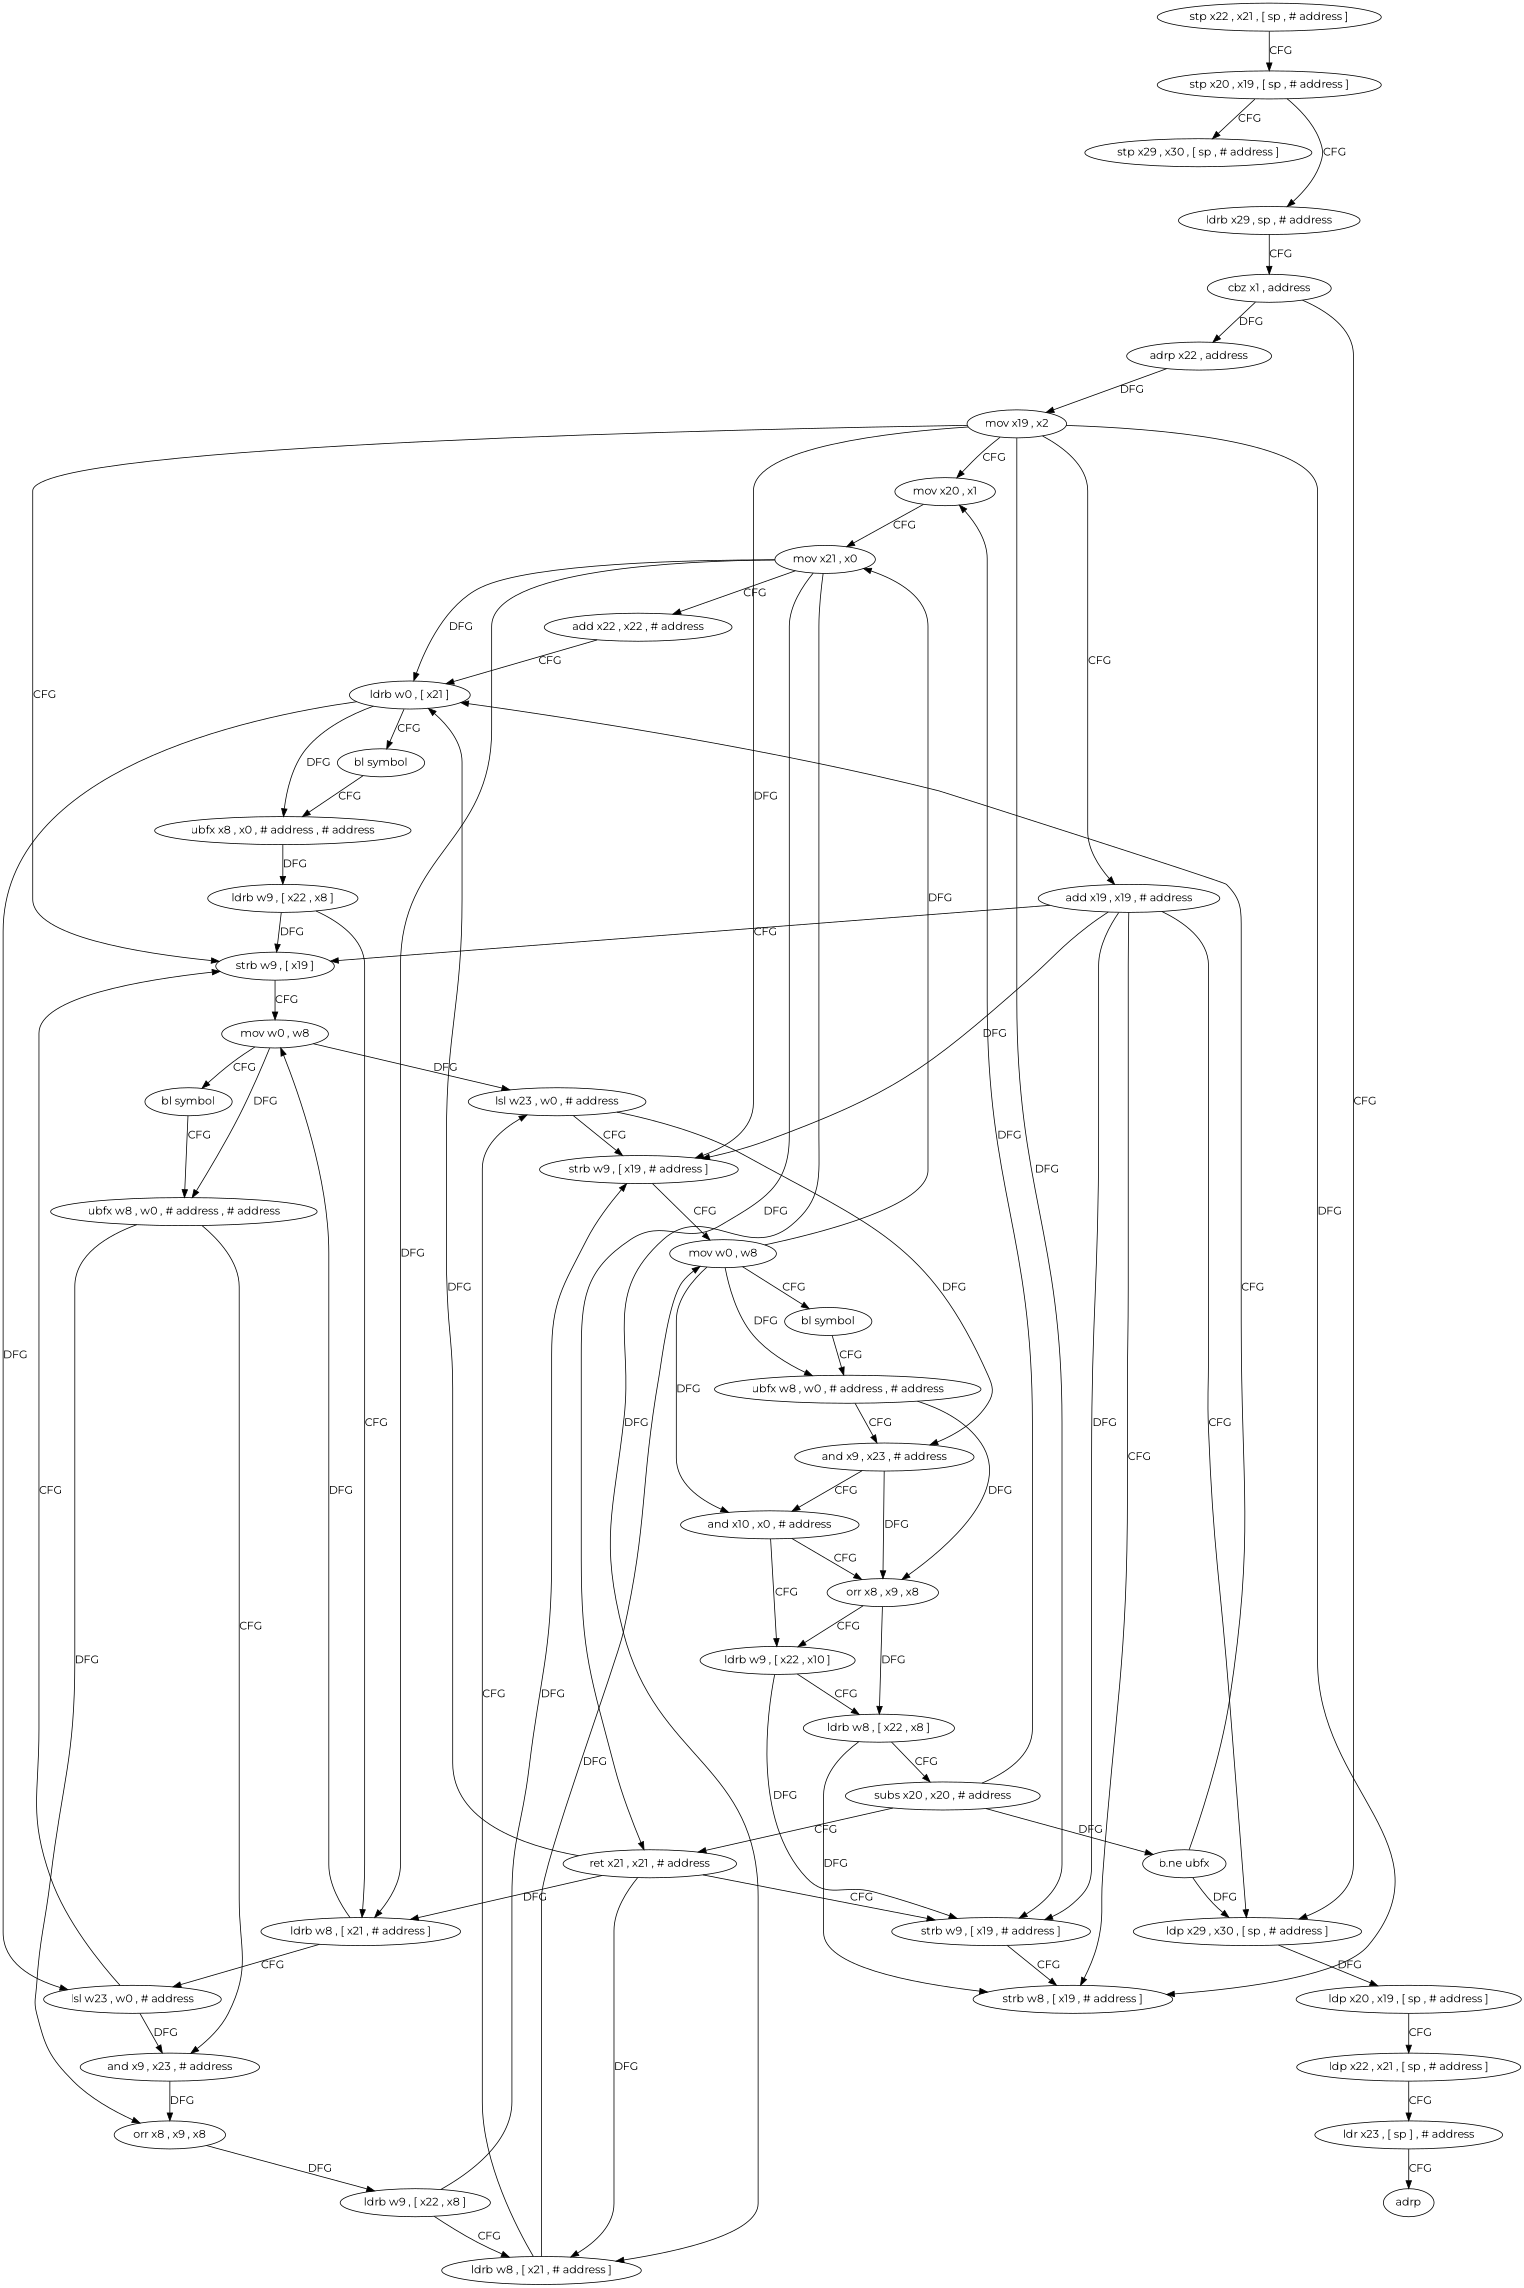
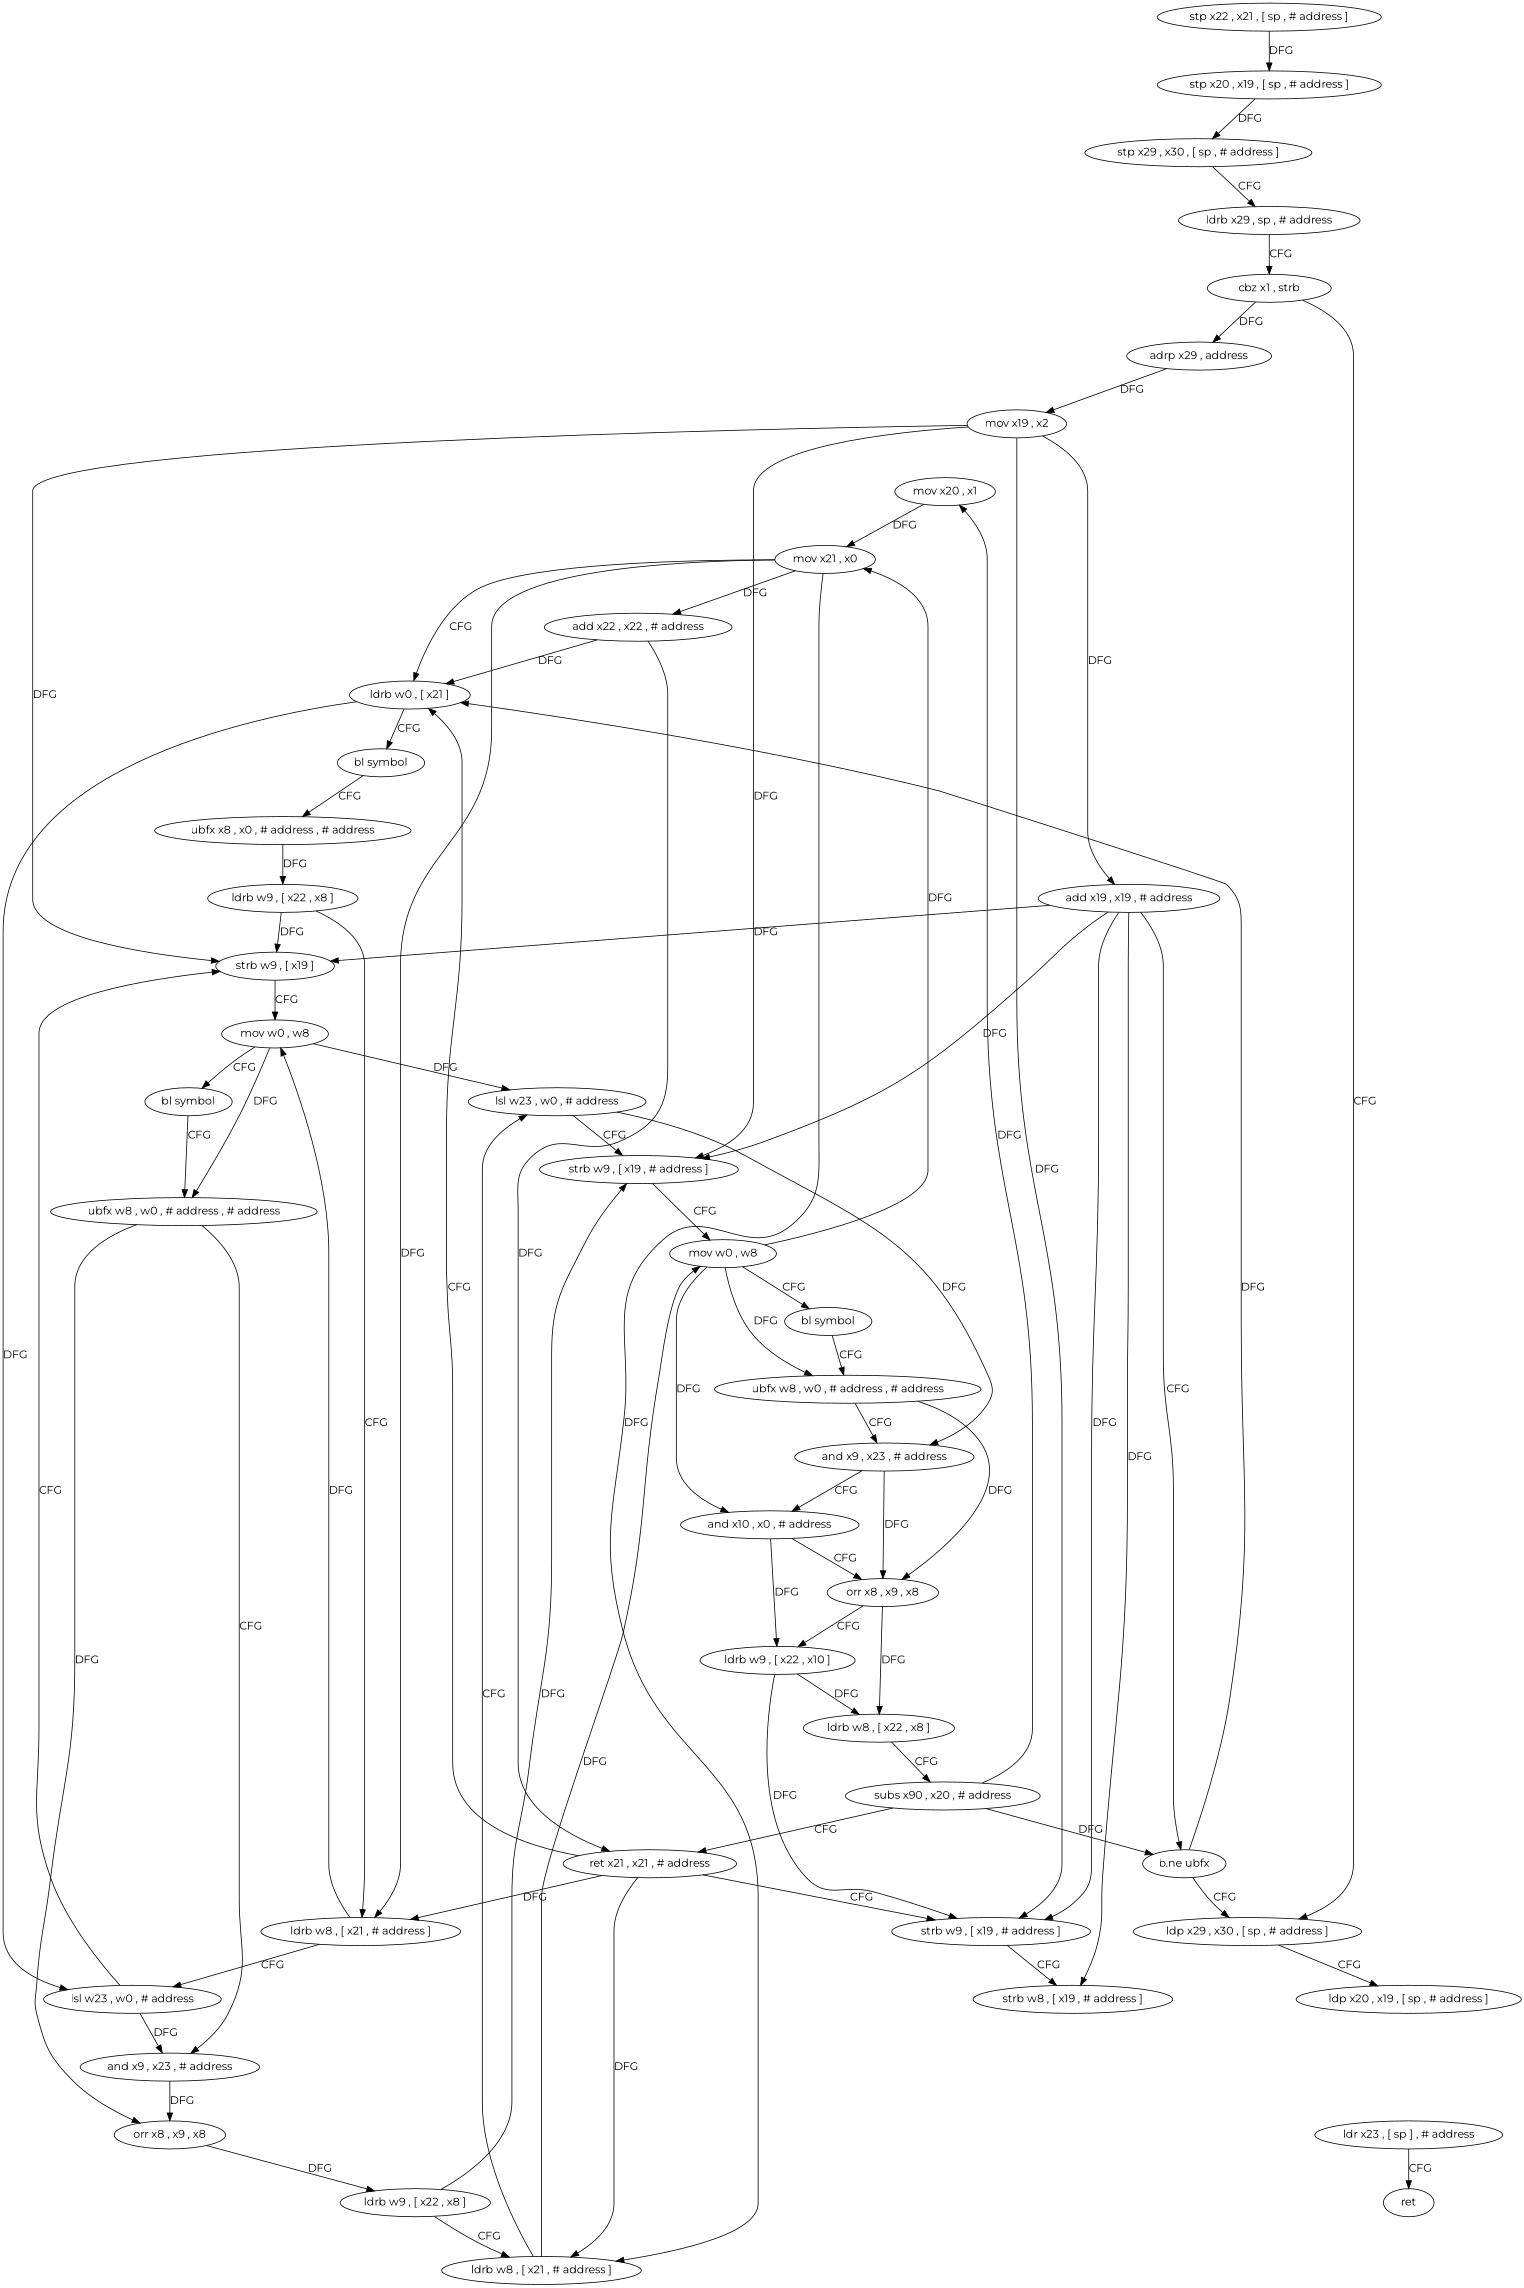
edge "stp x22 , x21 , [ sp , # address ]" -> "stp x20 , x19 , [ sp , # address ]": label "CFG" -> "DFG"
edge "stp x20 , x19 , [ sp , # address ]" -> "stp x29 , x30 , [ sp , # address ]": label "CFG" -> "DFG"
edge "stp x20 , x19 , [ sp , # address ]" -> "ldrb x29 , sp , # address": now "stp x29 , x30 , [ sp , # address ]" -> "ldrb x29 , sp , # address"
node "cbz x1 , address": label "cbz x1 , address" -> "cbz x1 , strb"
node "adrp x22 , address": label "adrp x22 , address" -> "adrp x29 , address"
edge "mov x19 , x2" -> "mov x20 , x1": removed, label "CFG"
edge "mov x20 , x1" -> "mov x21 , x0": label "CFG" -> "DFG"
edge "mov x21 , x0" -> "add x22 , x22 , # address": label "CFG" -> "DFG"
edge "mov x21 , x0" -> "ldrb w0 , [ x21 ]": label "DFG" -> "CFG"
edge "add x22 , x22 , # address" -> "ldrb w0 , [ x21 ]": label "CFG" -> "DFG"
edge "mov x19 , x2" -> "add x19 , x19 , # address": label "CFG" -> "DFG"
edge "mov x19 , x2" -> "strb w9 , [ x19 ]": label "CFG" -> "DFG"
edge "ldrb w0 , [ x21 ]" -> "ubfx x8 , x0 , # address , # address": removed, label "DFG"
edge "add x19 , x19 , # address" -> "strb w9 , [ x19 ]": label "CFG" -> "DFG"
edge "mov x19 , x2" -> "strb w8 , [ x19 , # address ]": removed, label "DFG"
edge "mov x21 , x0" -> "ret x21 , x21 , # address": now "add x22 , x22 , # address" -> "ret x21 , x21 , # address"
edge "ret x21 , x21 , # address" -> "ldrb w0 , [ x21 ]": label "DFG" -> "CFG"
edge "b.ne ubfx" -> "ldrb w0 , [ x21 ]": label "CFG" -> "DFG"
edge "add x19 , x19 , # address" -> "ldp x29 , x30 , [ sp , # address ]": now "add x19 , x19 , # address" -> "b.ne ubfx"
edge "add x19 , x19 , # address" -> "strb w8 , [ x19 , # address ]": label "CFG" -> "DFG"
edge "and x10 , x0 , # address" -> "ldrb w9 , [ x22 , x10 ]": label "CFG" -> "DFG"
edge "ldrb w9 , [ x22 , x10 ]" -> "ldrb w8 , [ x22 , x8 ]": label "CFG" -> "DFG"
node "subs x20 , x20 , # address": label "subs x20 , x20 , # address" -> "subs x90 , x20 , # address"
edge "b.ne ubfx" -> "ldp x29 , x30 , [ sp , # address ]": label "DFG" -> "CFG"
edge "ldrb w8 , [ x22 , x8 ]" -> "strb w8 , [ x19 , # address ]": removed, label "DFG"
edge "ldp x29 , x30 , [ sp , # address ]" -> "ldp x20 , x19 , [ sp , # address ]": label "DFG" -> "CFG"
node "ldp x22 , x21 , [ sp , # address ]": removed
node "adrp": label "adrp" -> "ret"
